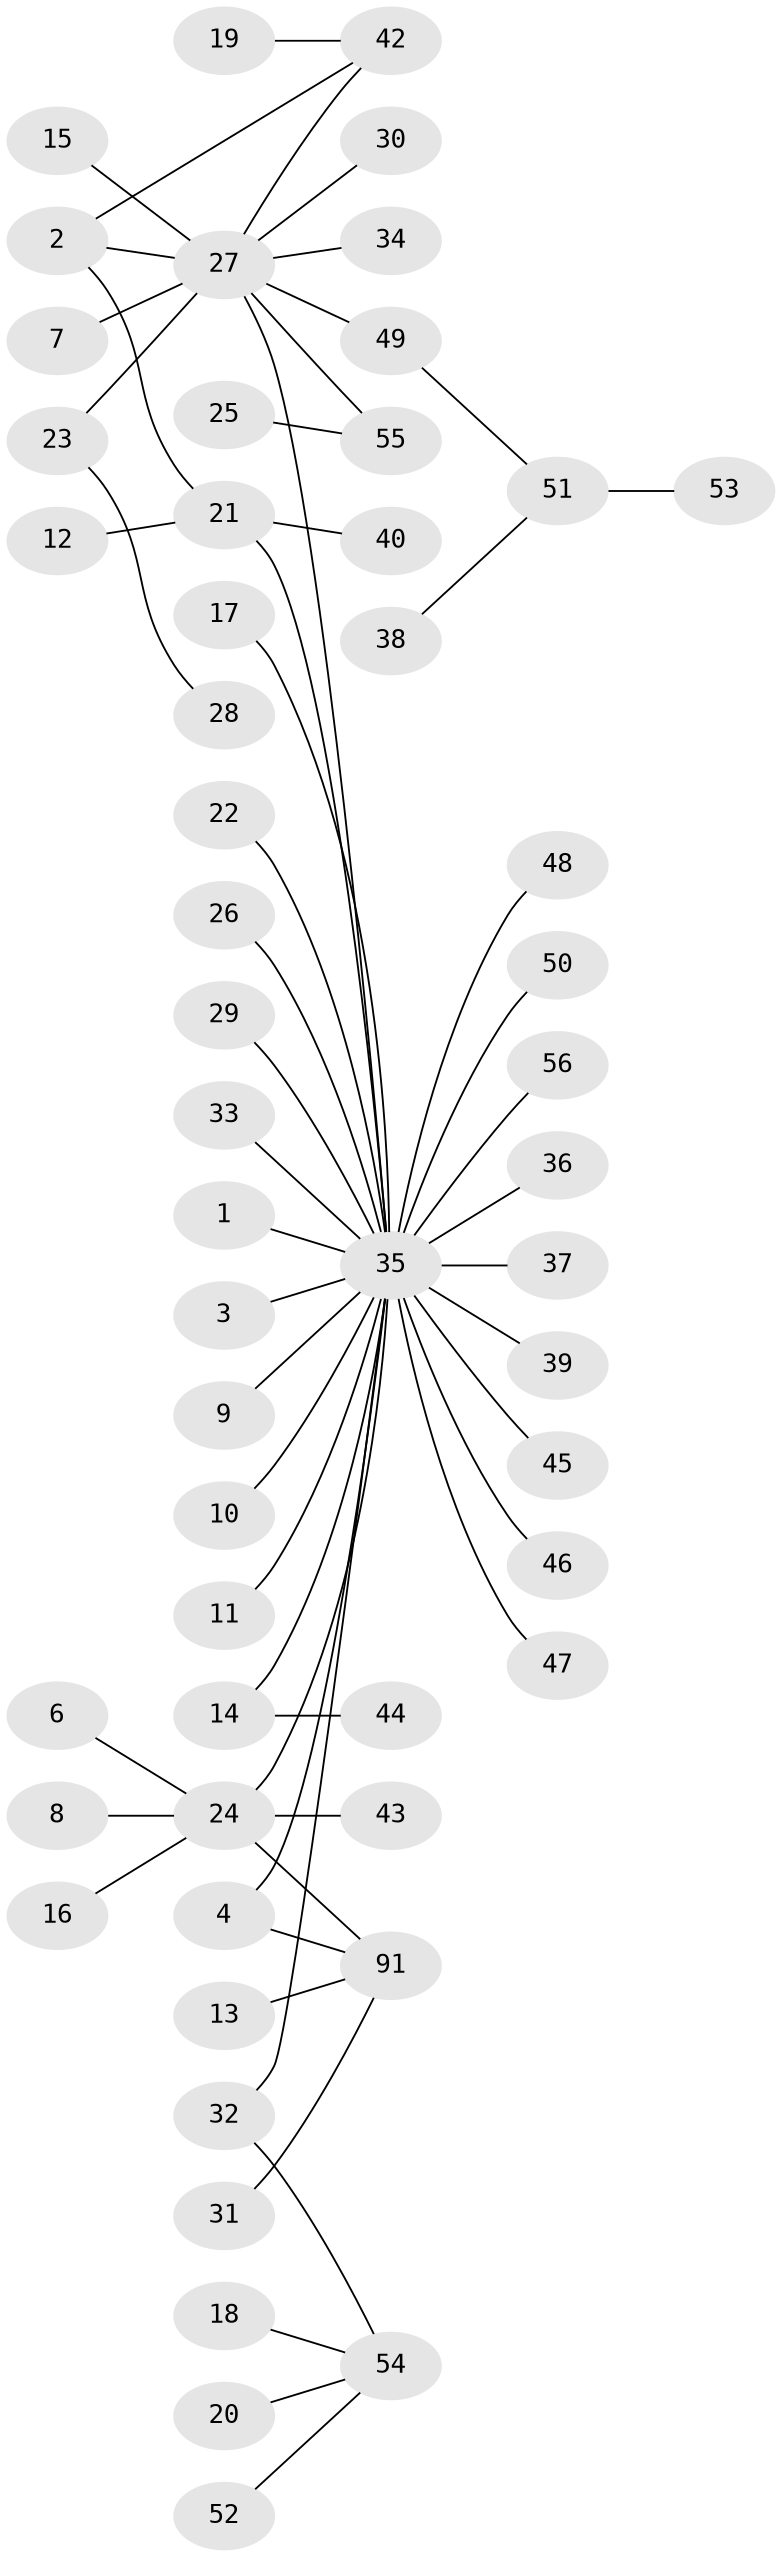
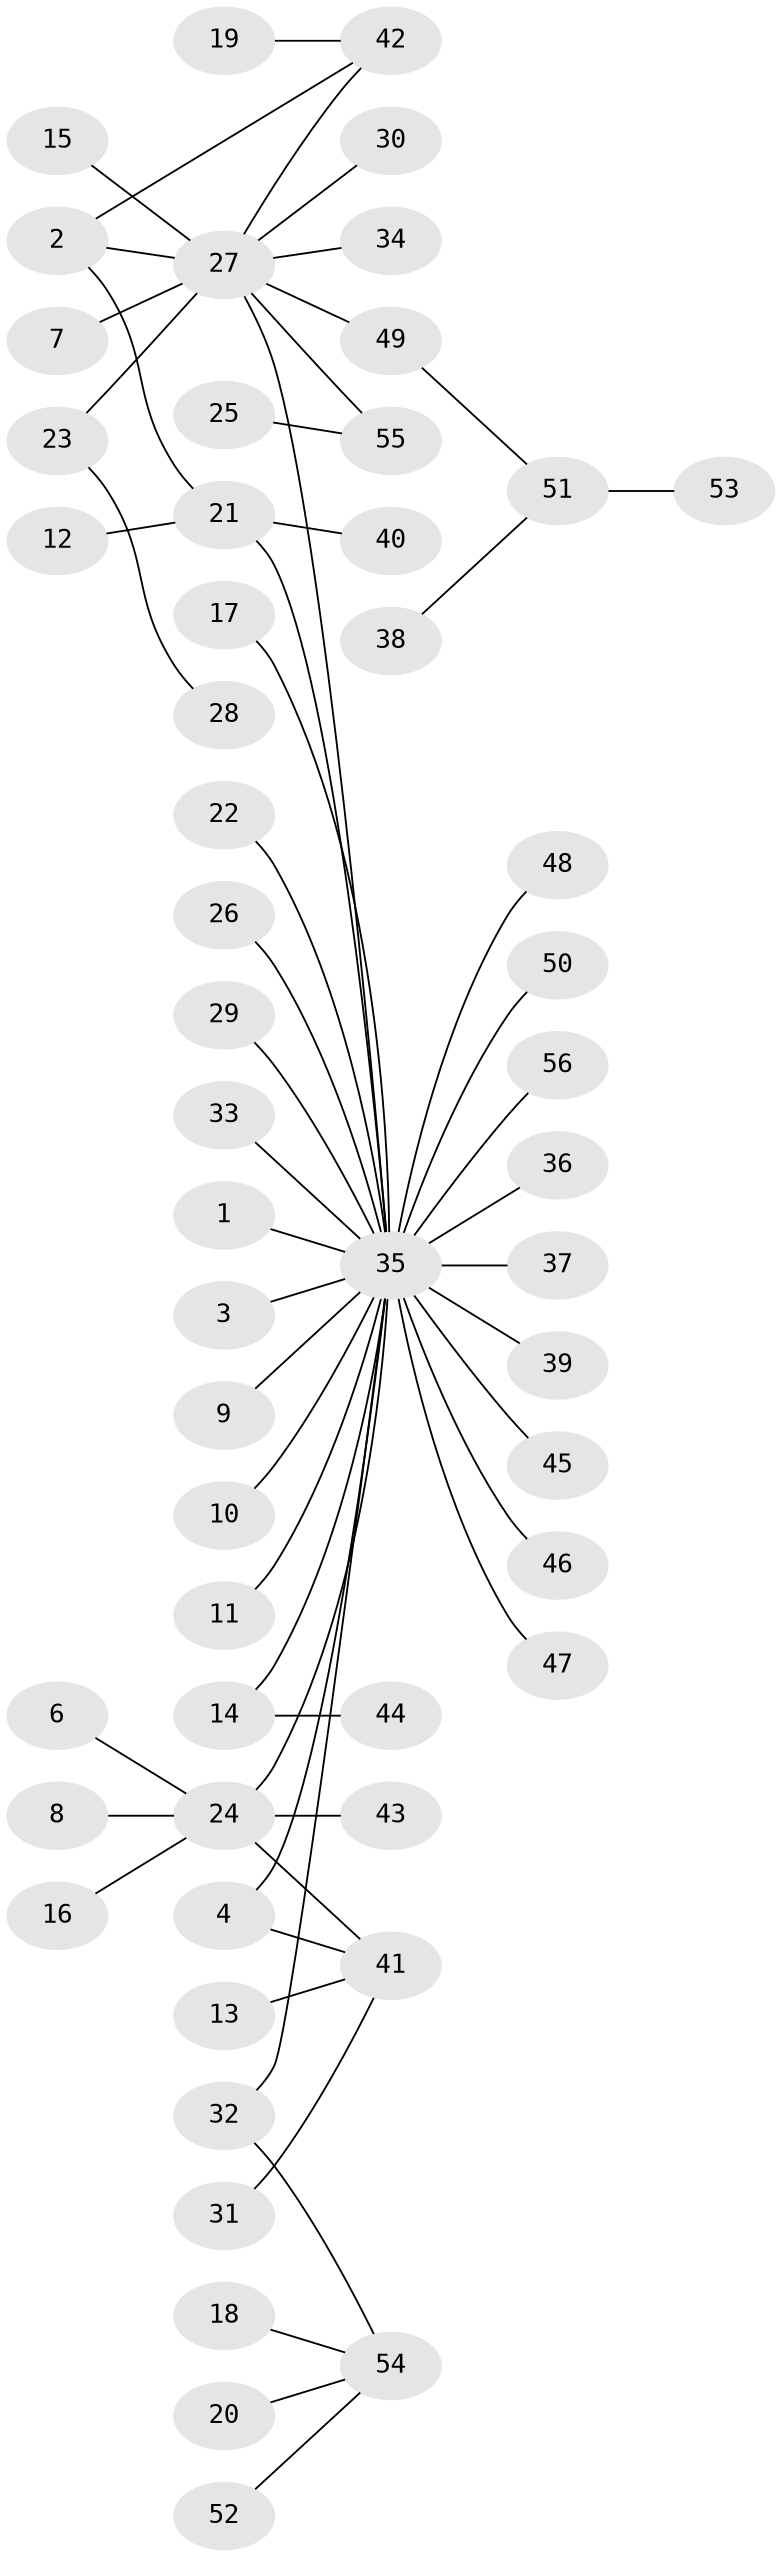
node "91": label "91" -> "41"
